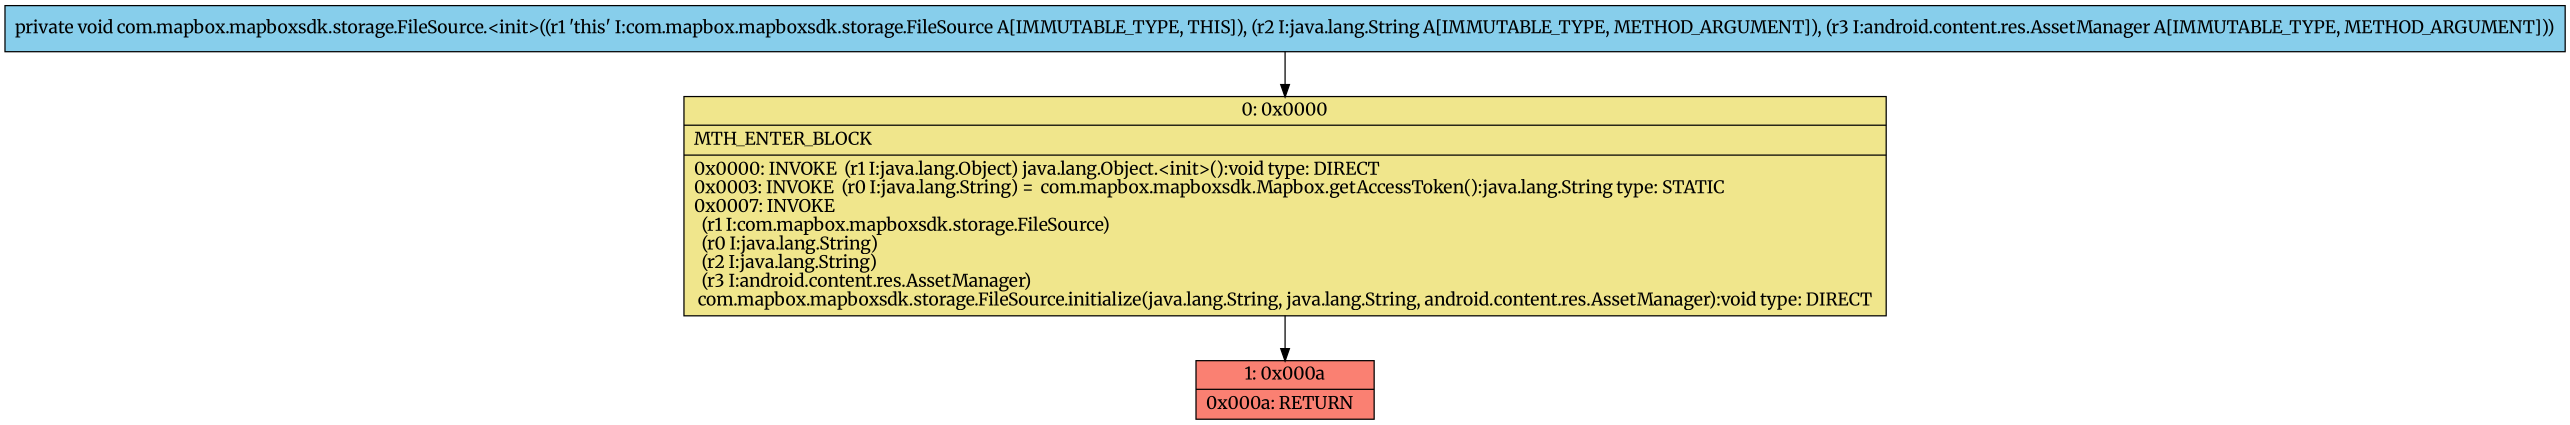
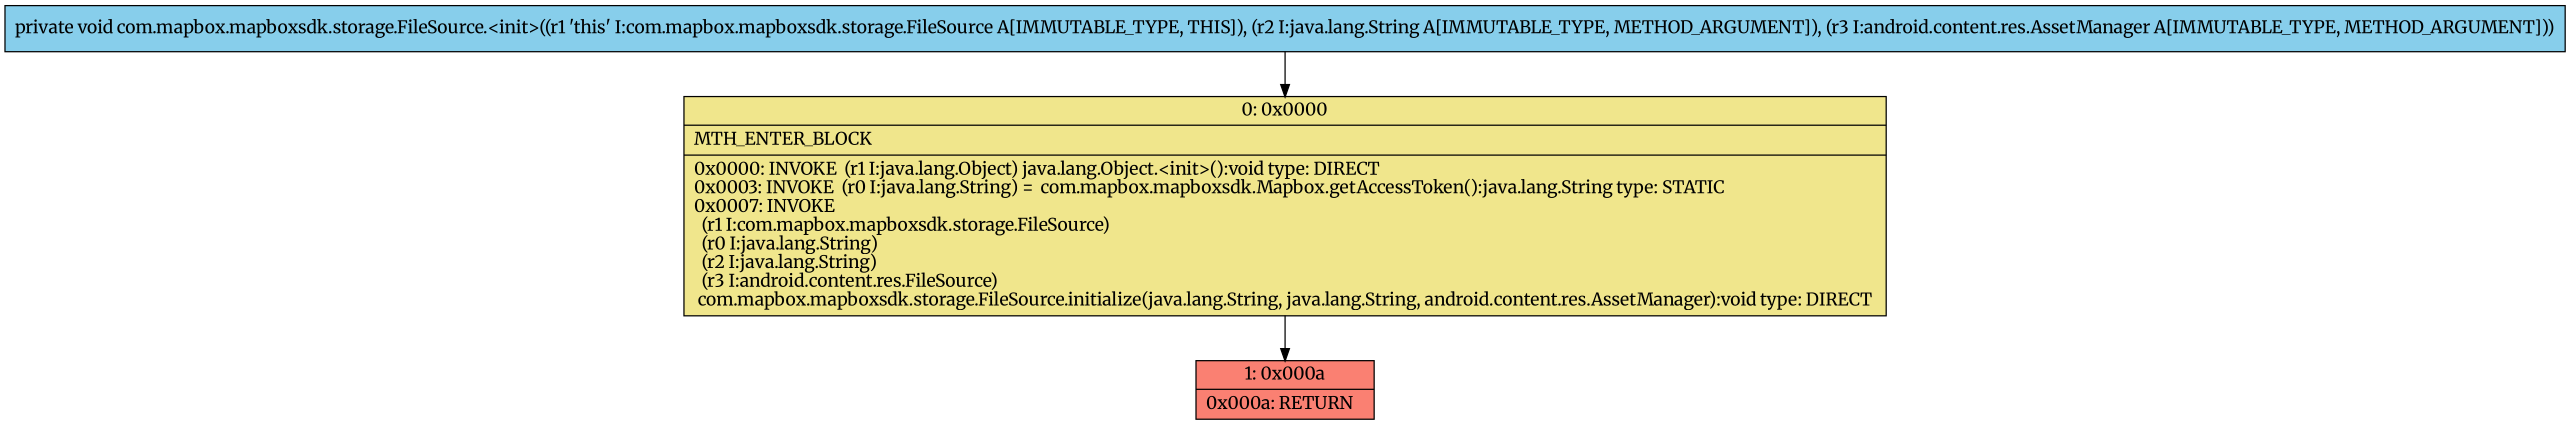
node "0: 0x0000": text "(r3 I:android.content.res.AssetManager)" -> "(r3 I:android.content.res.FileSource)"
